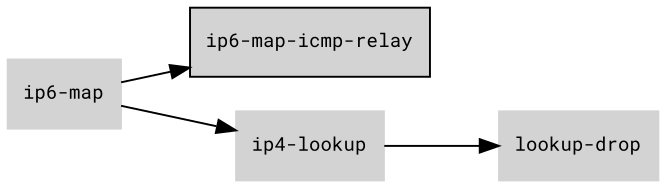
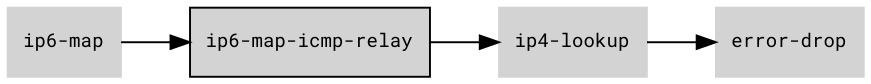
edge "ip6-map" -> "ip4-lookup": now "ip6-map-icmp-relay" -> "ip4-lookup"
node "lookup-drop": label "lookup-drop" -> "error-drop"
